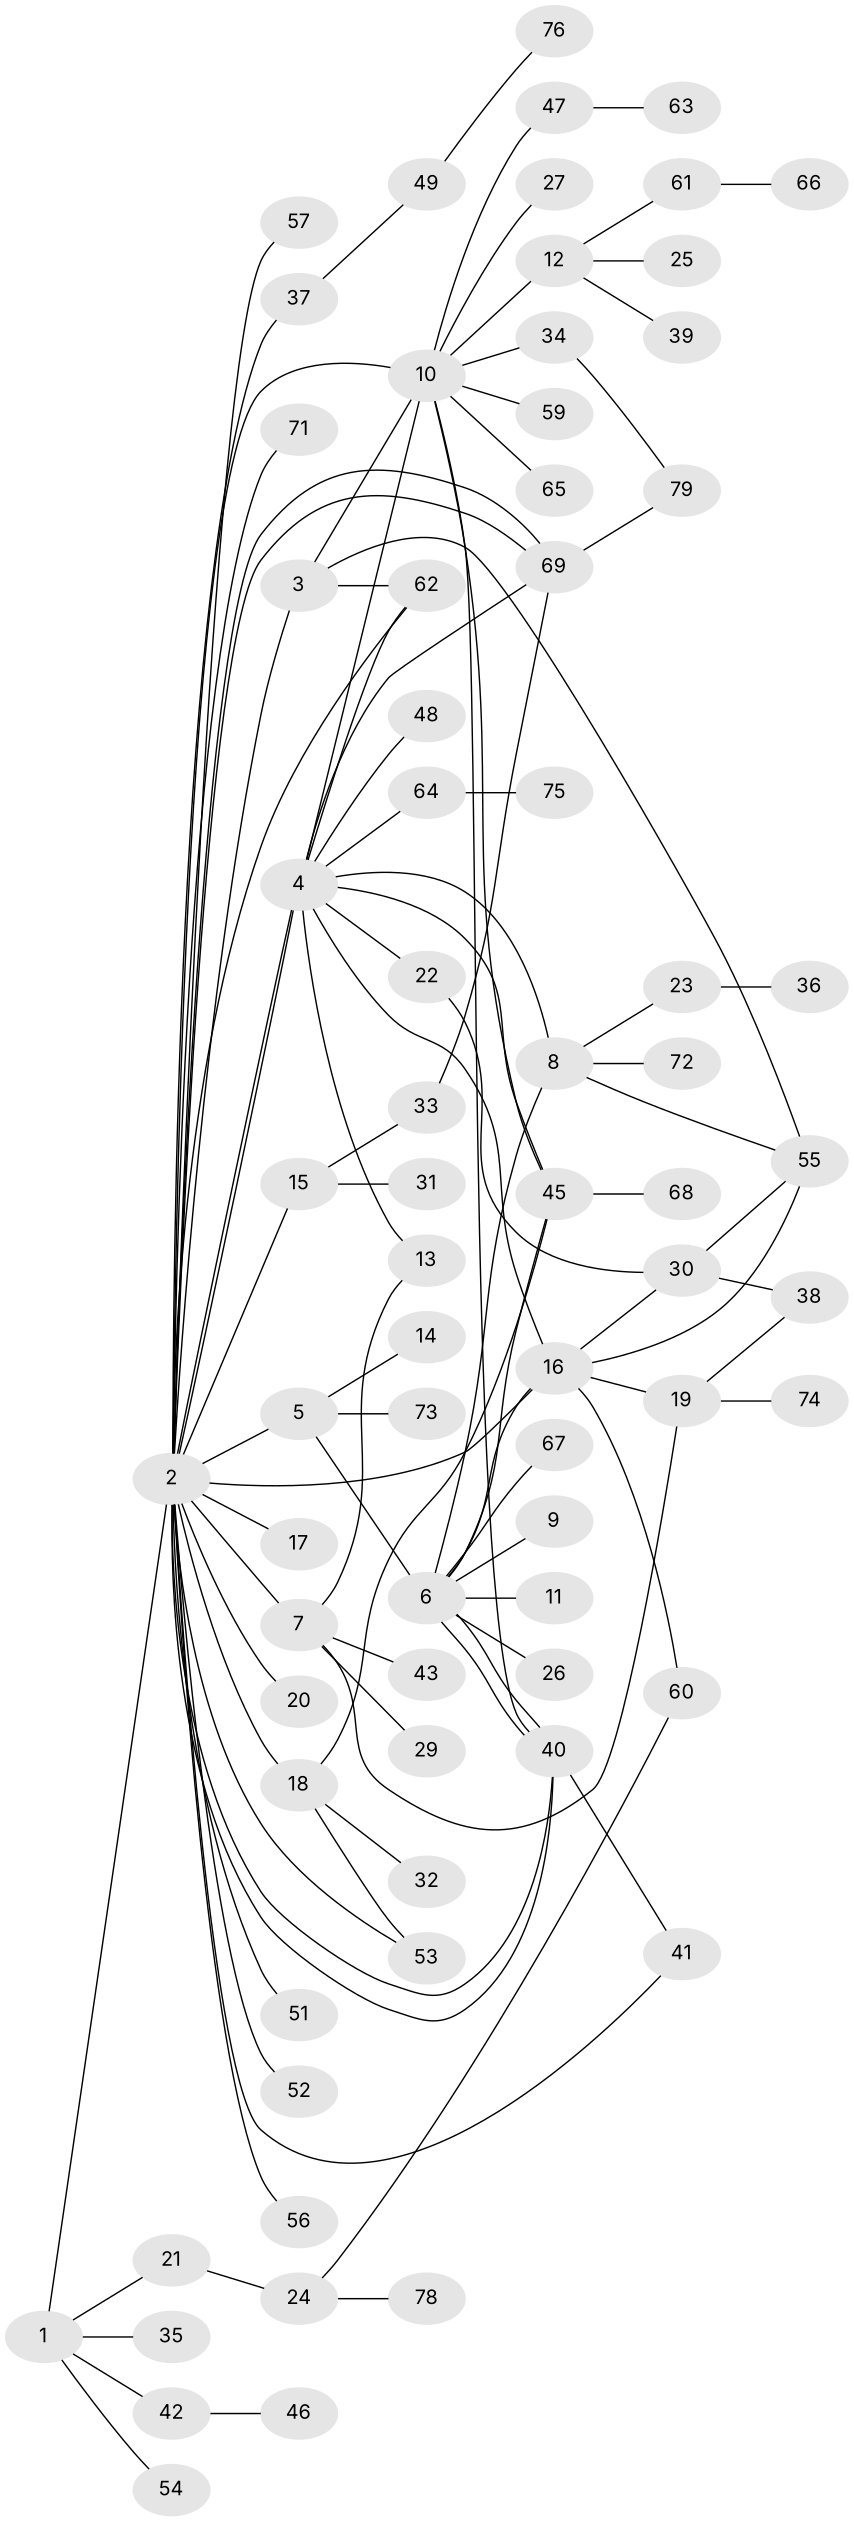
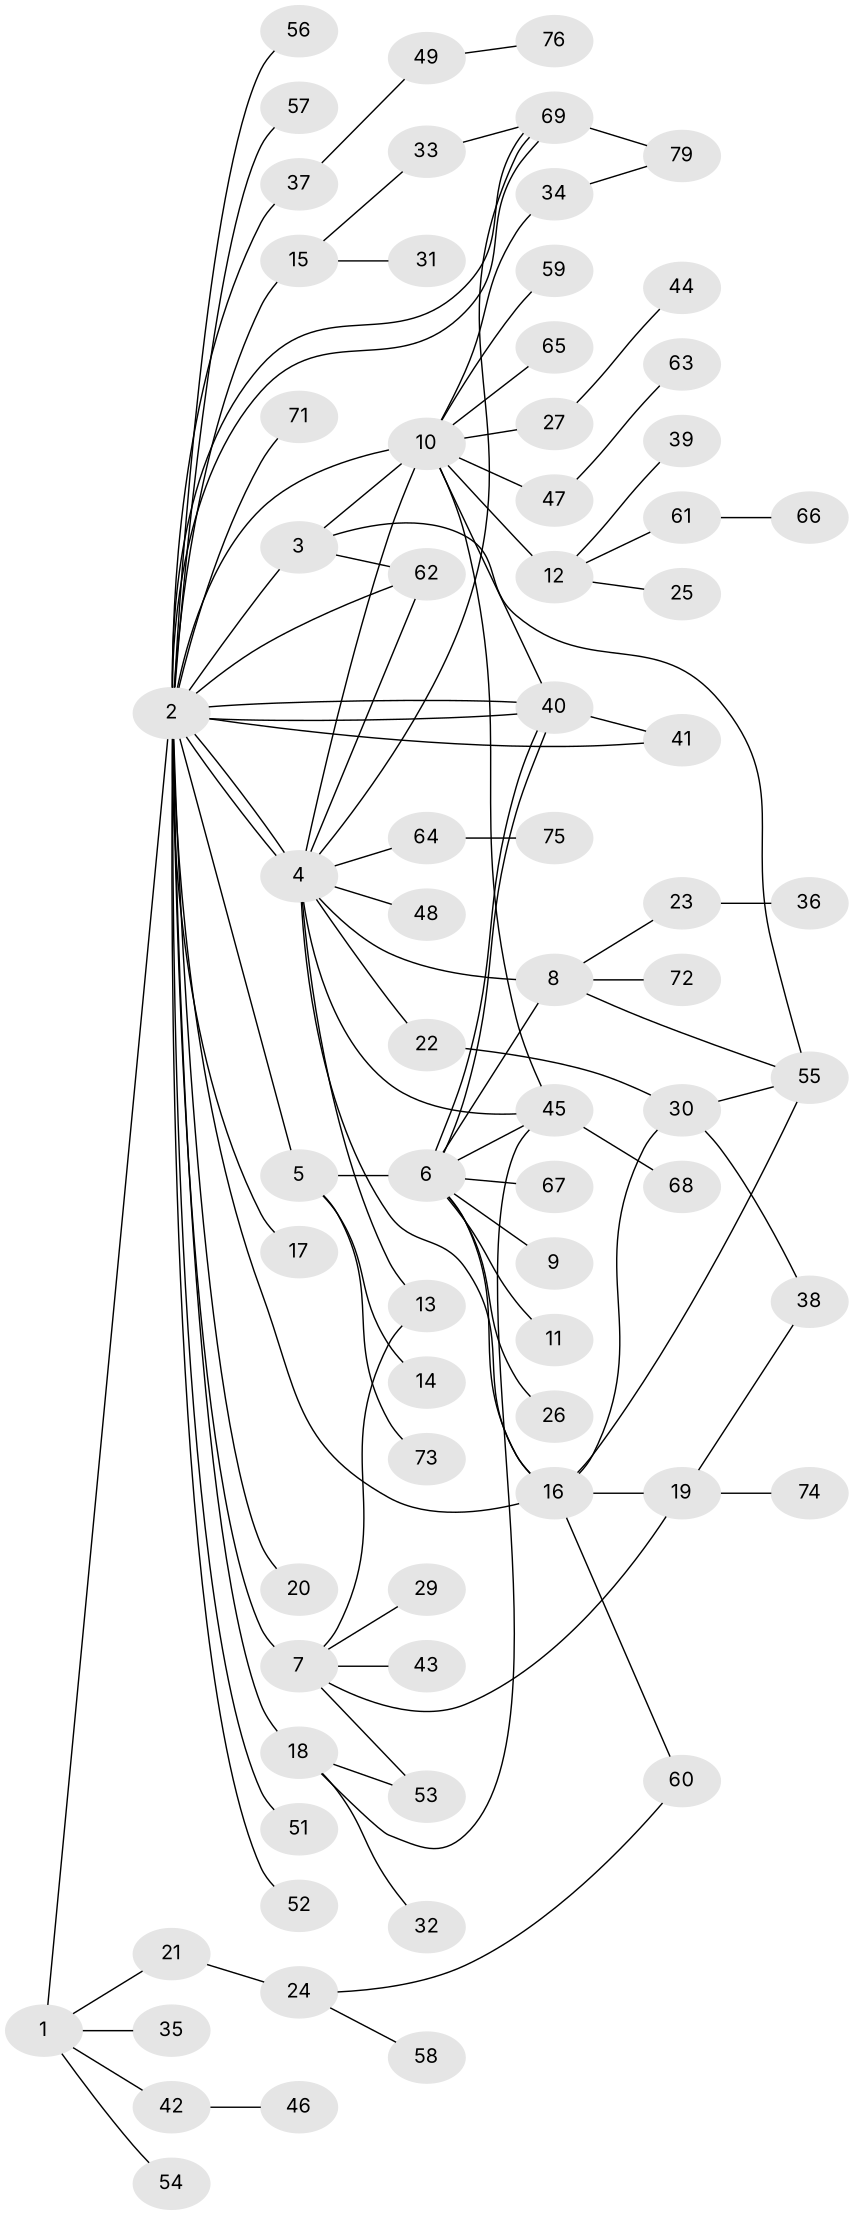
node "44": added
edge "2" -- "53": now "7" -- "53"
node "78": label "78" -> "58"
